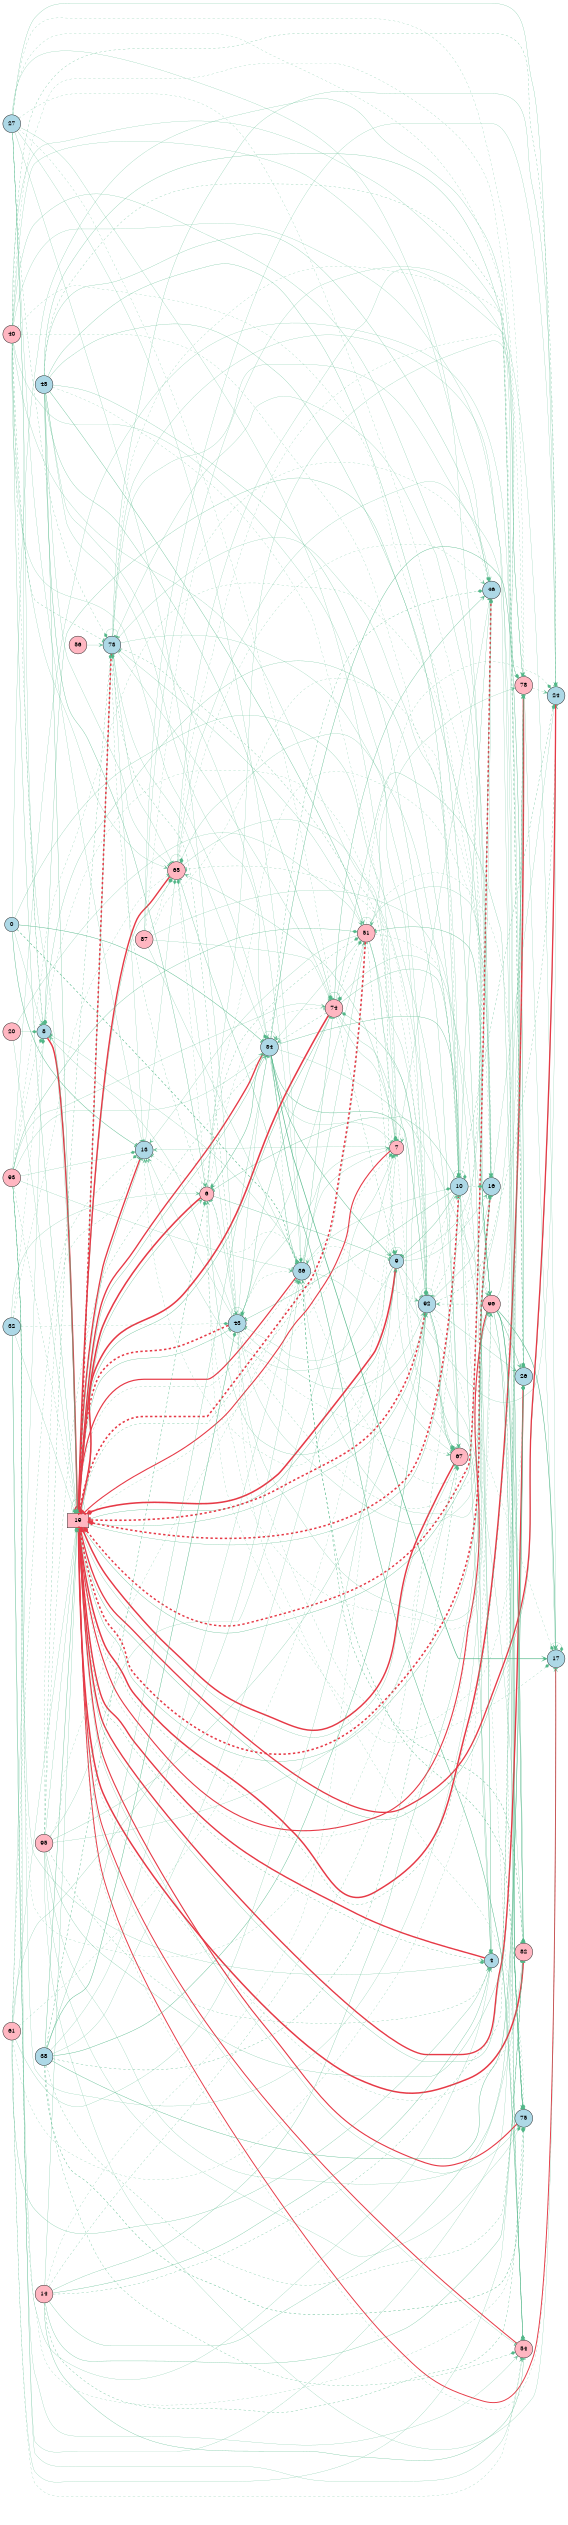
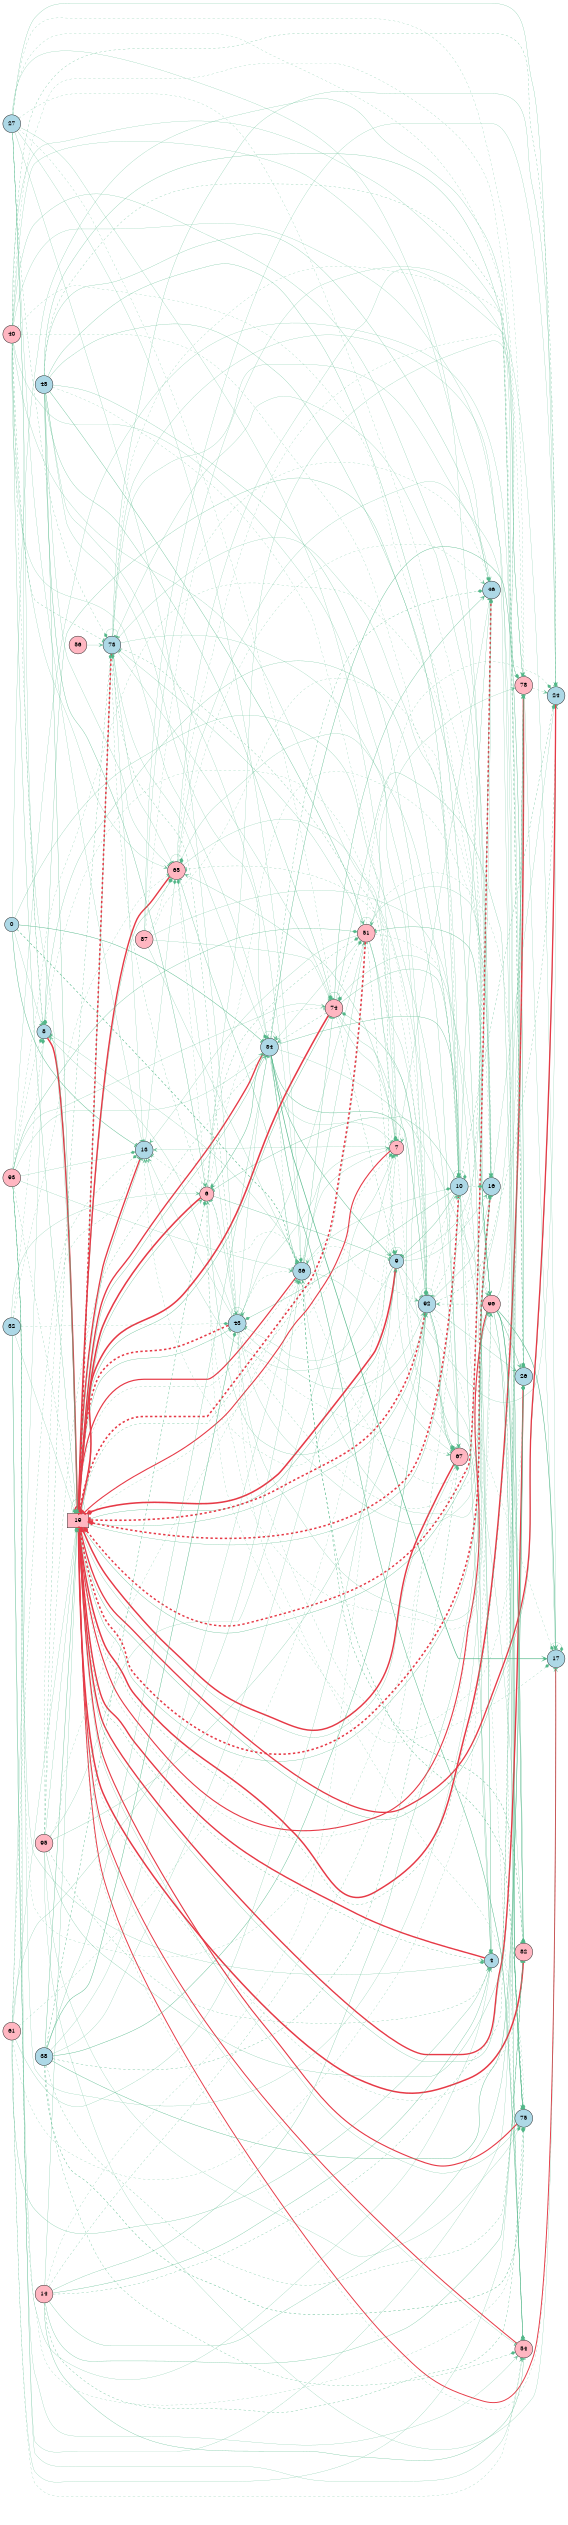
node "20": removed
edge "74" -> "43": removed
edge "10" -> "43": arrowhead tee -> diamond
edge "95" -> "67": removed
edge "95" -> "82": removed
